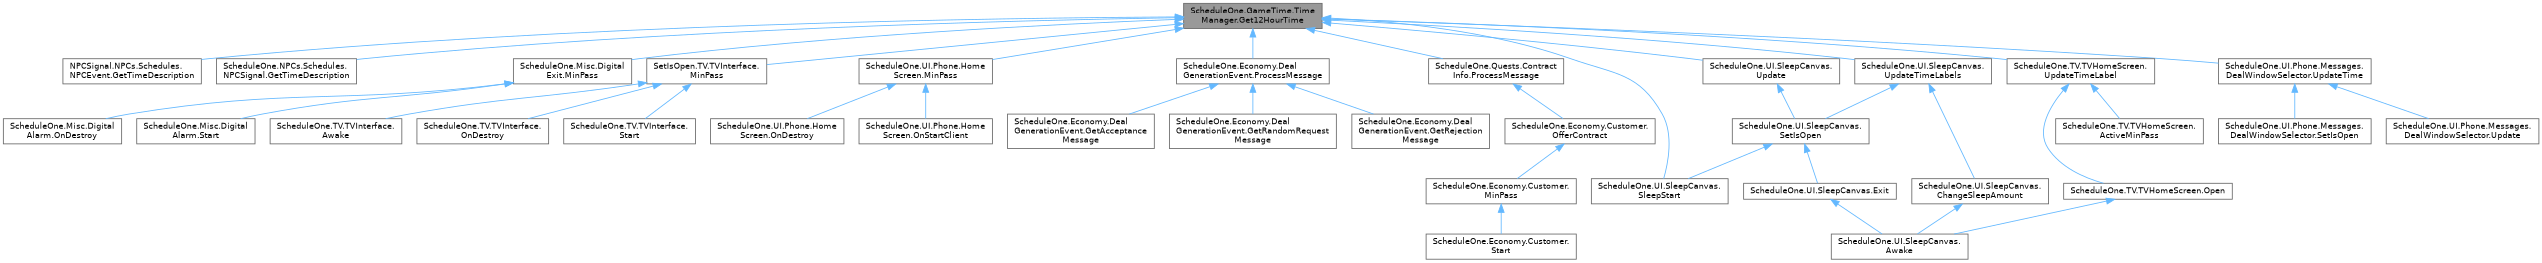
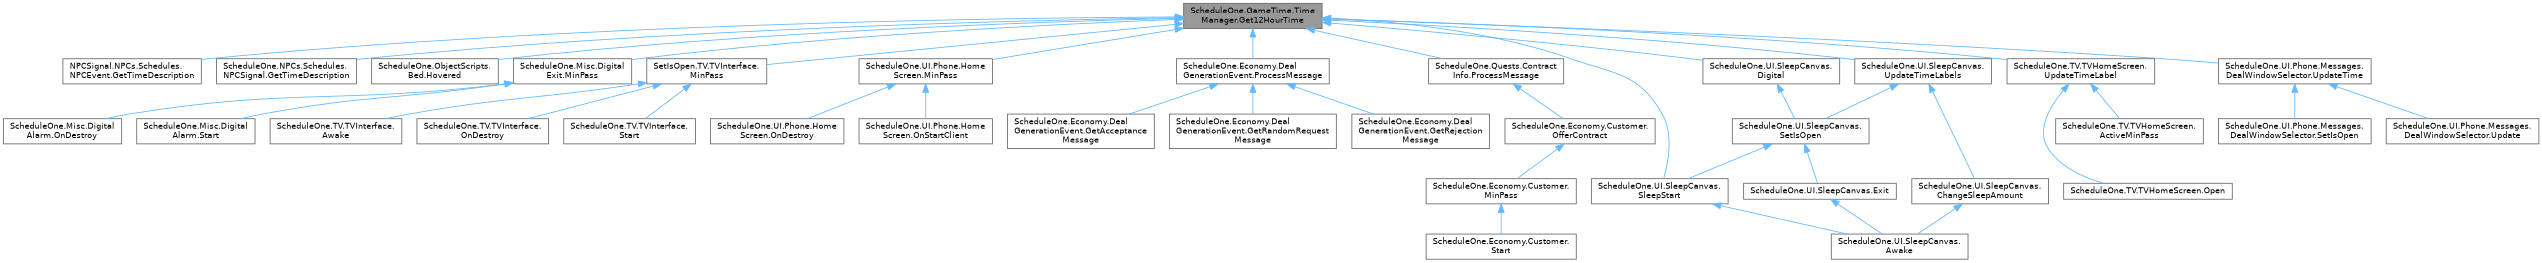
node "ScheduleOne.ObjectScripts. Bed.Hovered": added
node "ScheduleOne.UI.SleepCanvas. Update": label "ScheduleOne.UI.SleepCanvas. Update" -> "ScheduleOne.UI.SleepCanvas. Digital"
edge "ScheduleOne.UI.SleepCanvas. Awake" -> "ScheduleOne.TV.TVHomeScreen.Open": now "ScheduleOne.UI.SleepCanvas. Awake" -> "ScheduleOne.UI.SleepCanvas. SleepStart"
